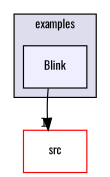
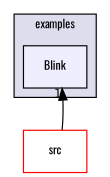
edge "Blink" -> "src": reversed
